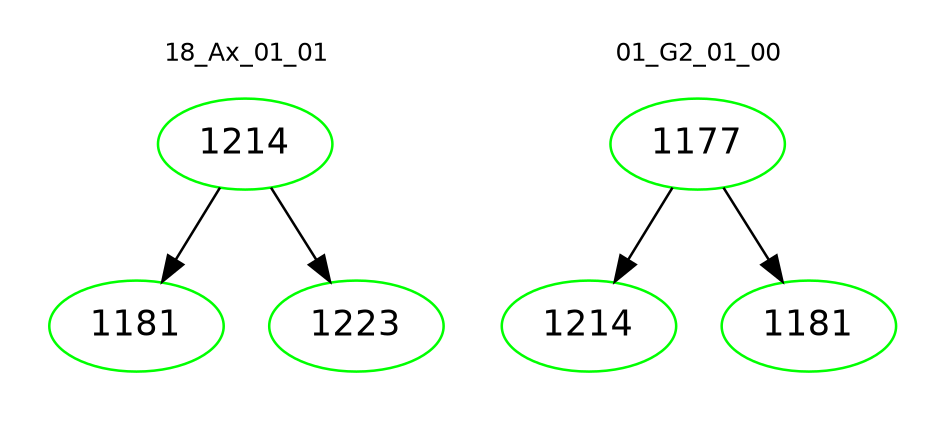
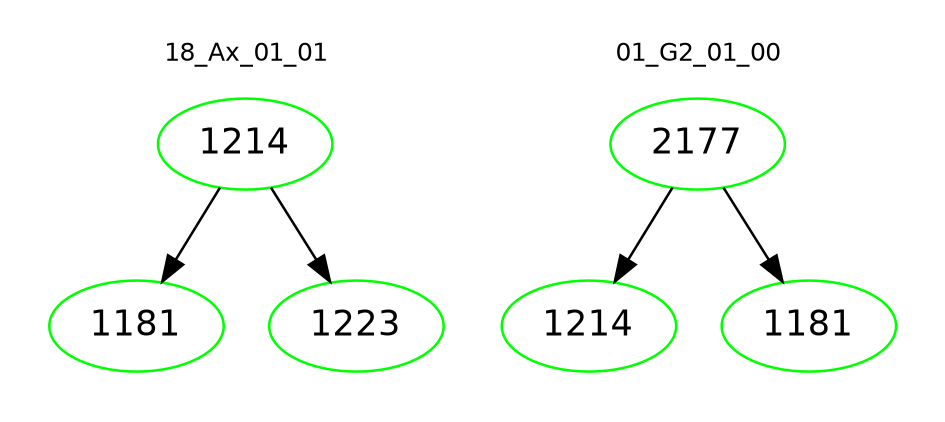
node "1177": label "1177" -> "2177"
